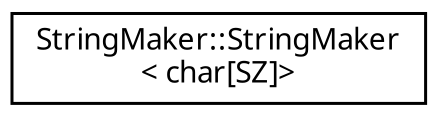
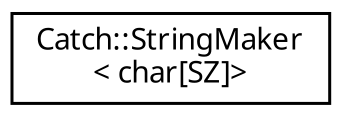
node "StringMaker::StringMaker < char[SZ]>": label "StringMaker::StringMaker < char[SZ]>" -> "Catch::StringMaker < char[SZ]>"
